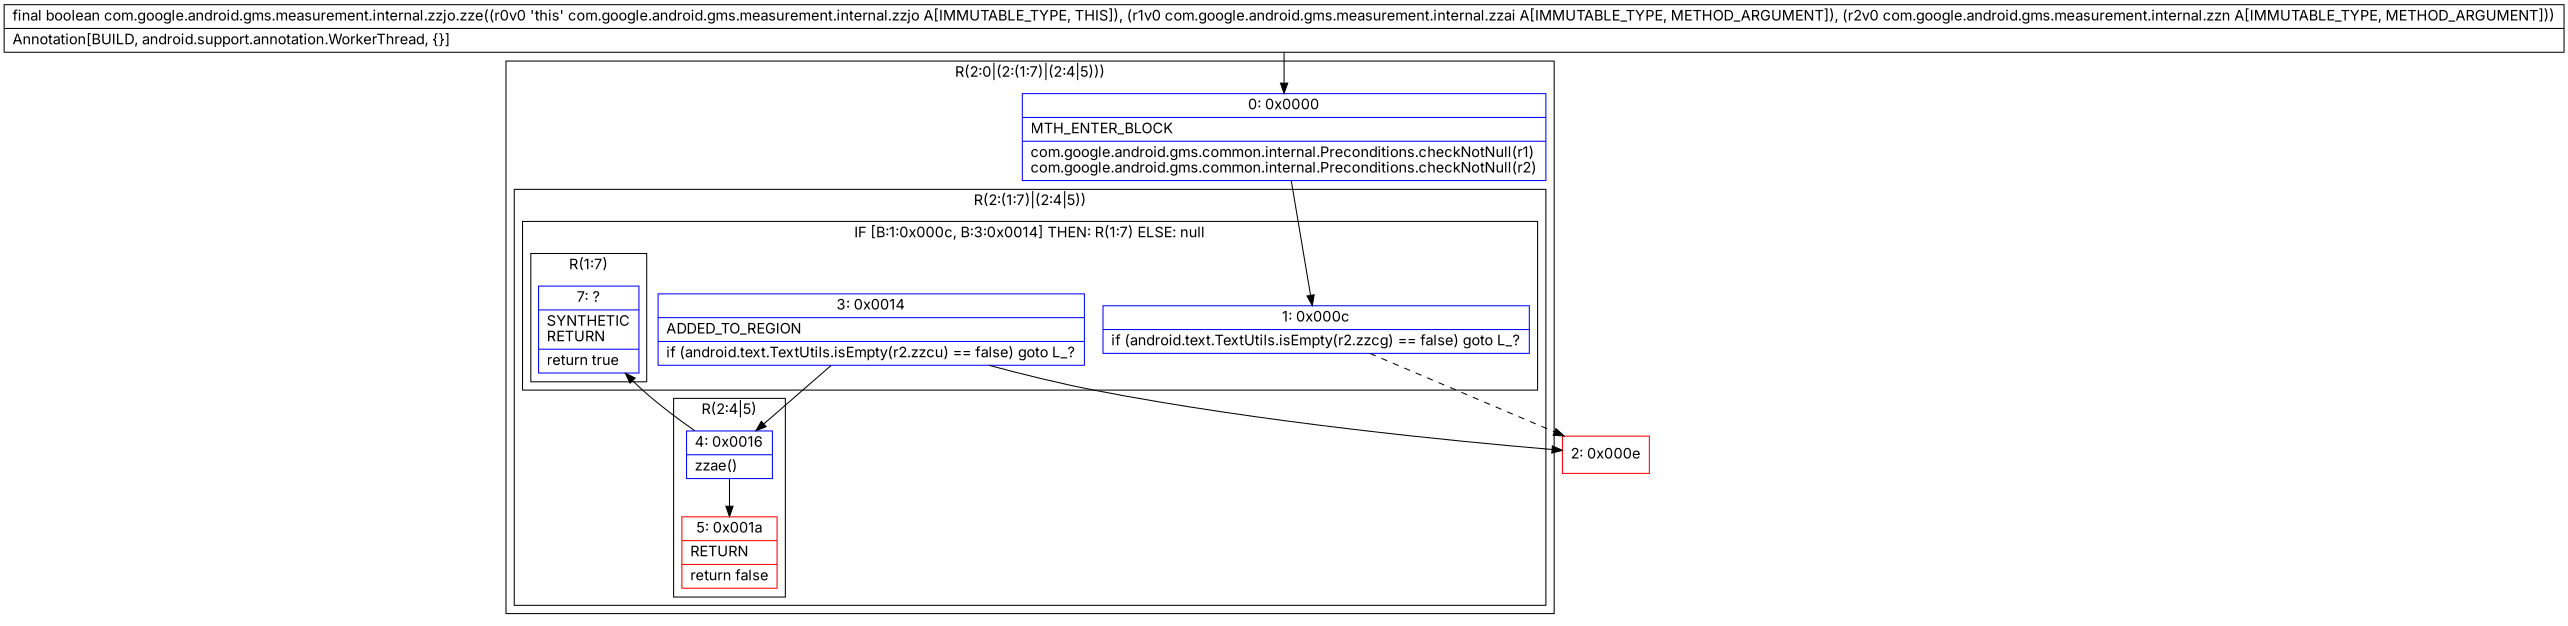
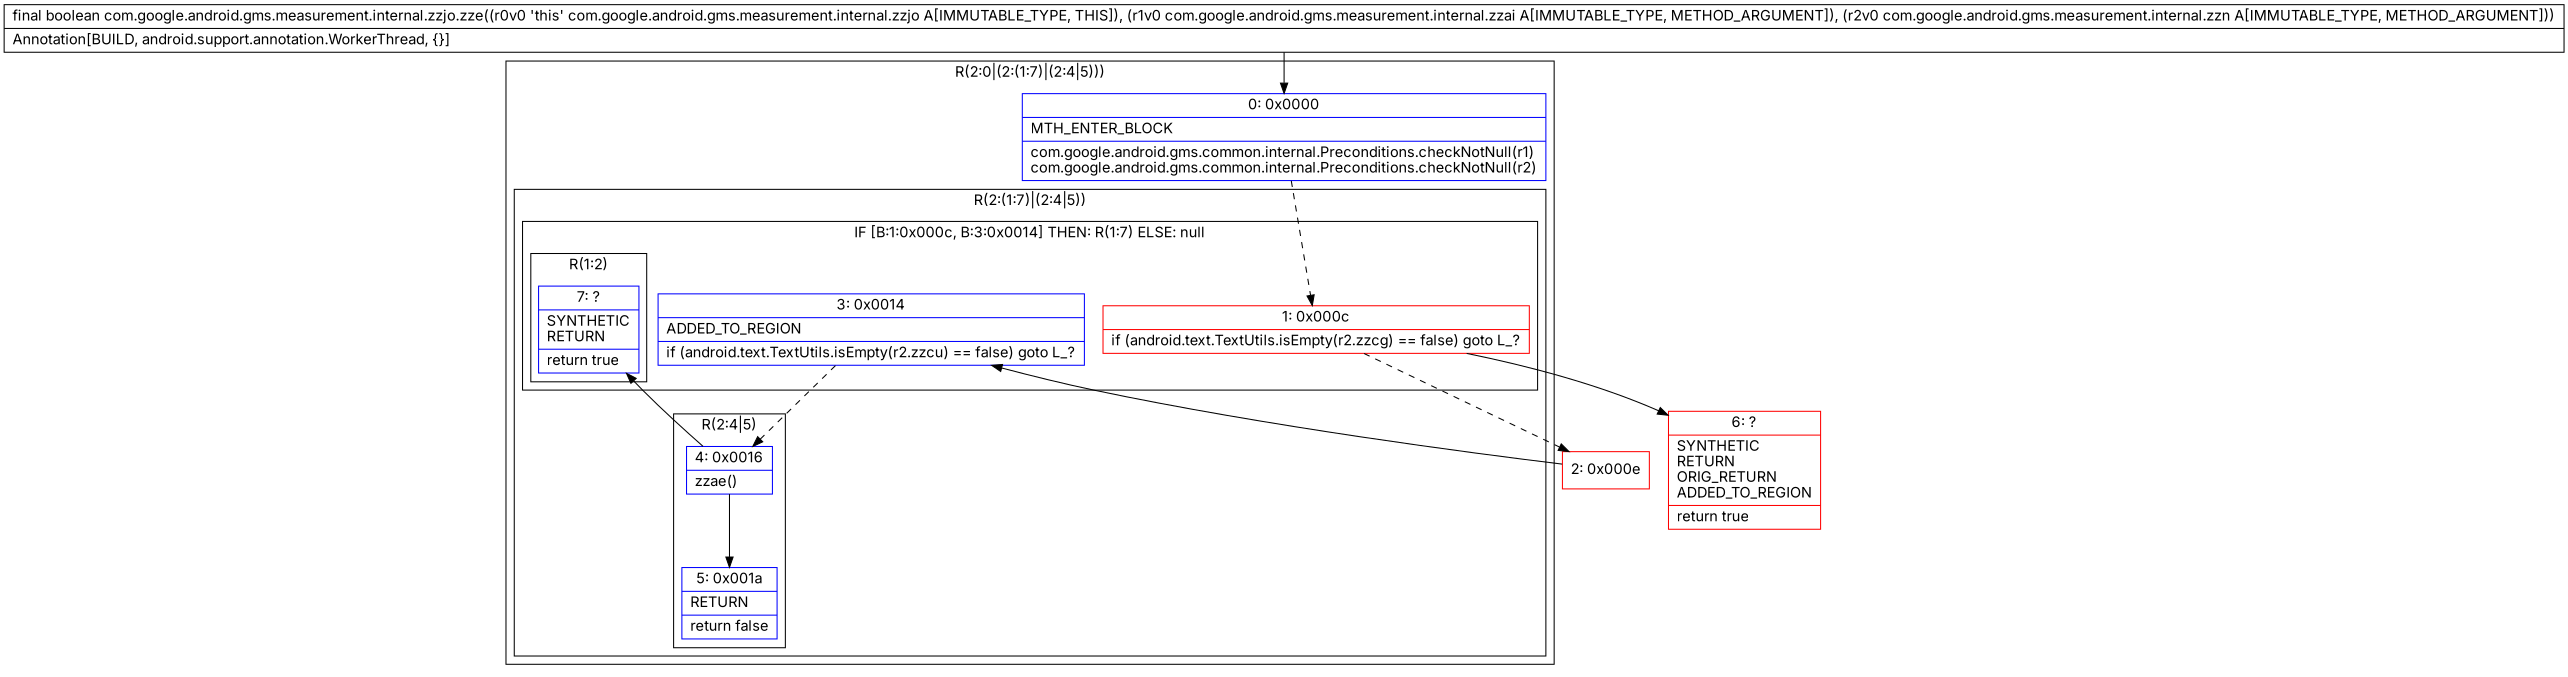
edge "0: 0x0000" -> "1: 0x000c": style solid -> dashed
cluster "R(1:7)": label "R(1:7)" -> "R(1:2)"
node "1: 0x000c": color blue -> red
edge "3: 0x0014" -> "4: 0x0016": style solid -> dashed
edge "3: 0x0014" -> "2: 0x000e": reversed
node "6: ?": added
node "5: 0x001a": color red -> blue
